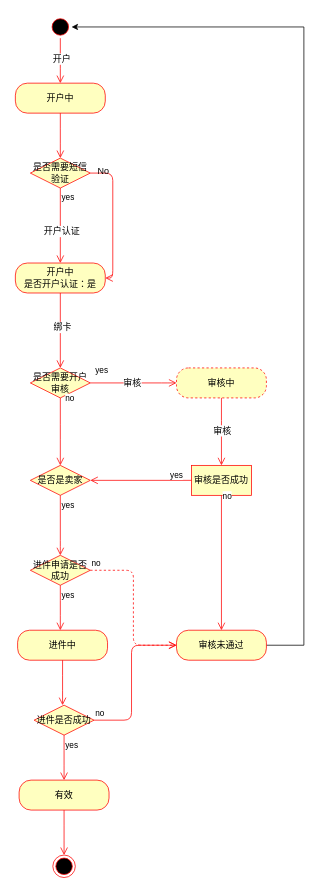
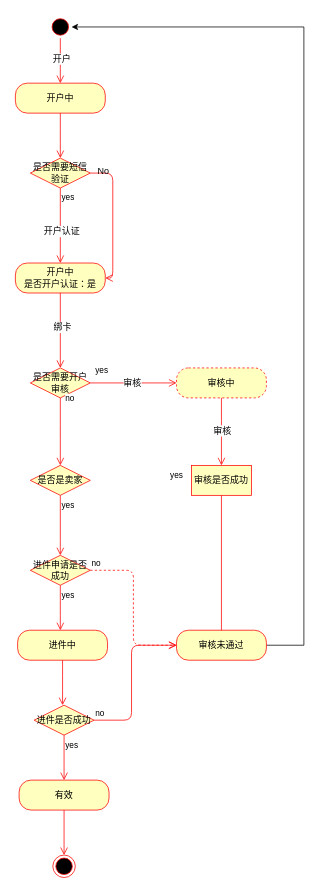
edge "审核是否成功" -> "是否是卖家": removed, label "no"
edge "审核是否成功" -> "审核未通过": arrowhead open -> none
